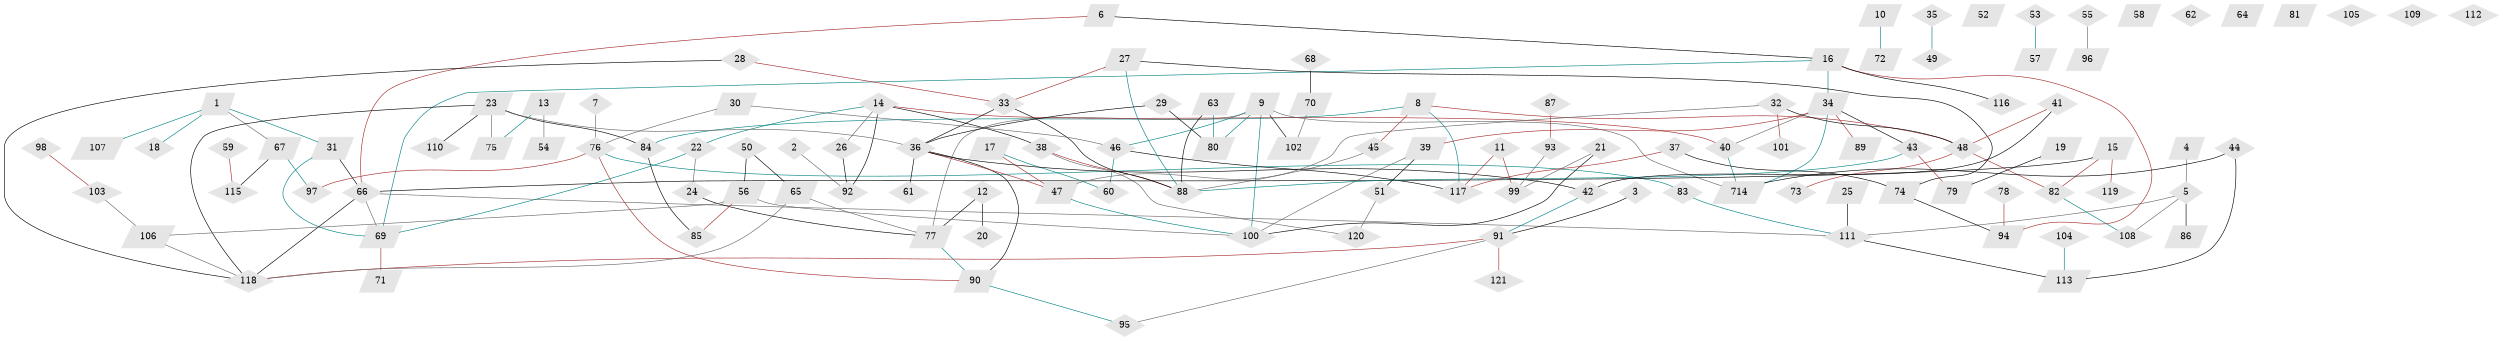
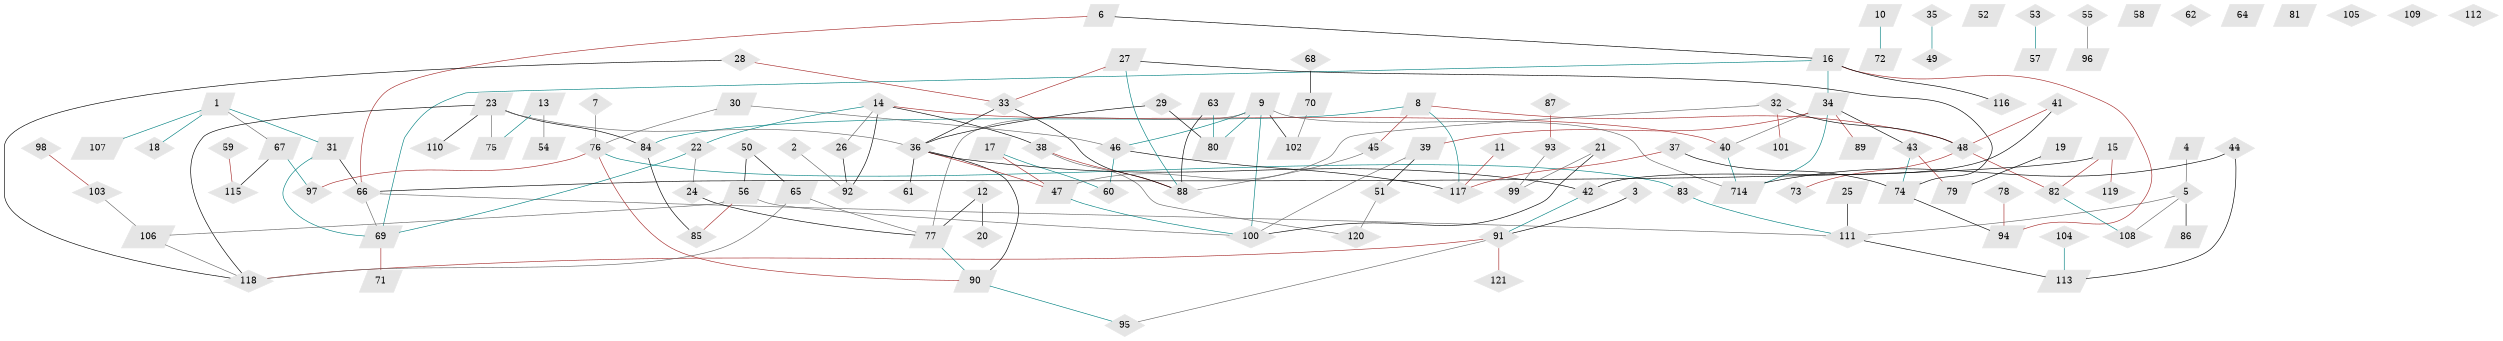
edge "11" -- "99": removed
edge "43" -- "88": now "43" -- "74"
edge "66" -- "118": removed
